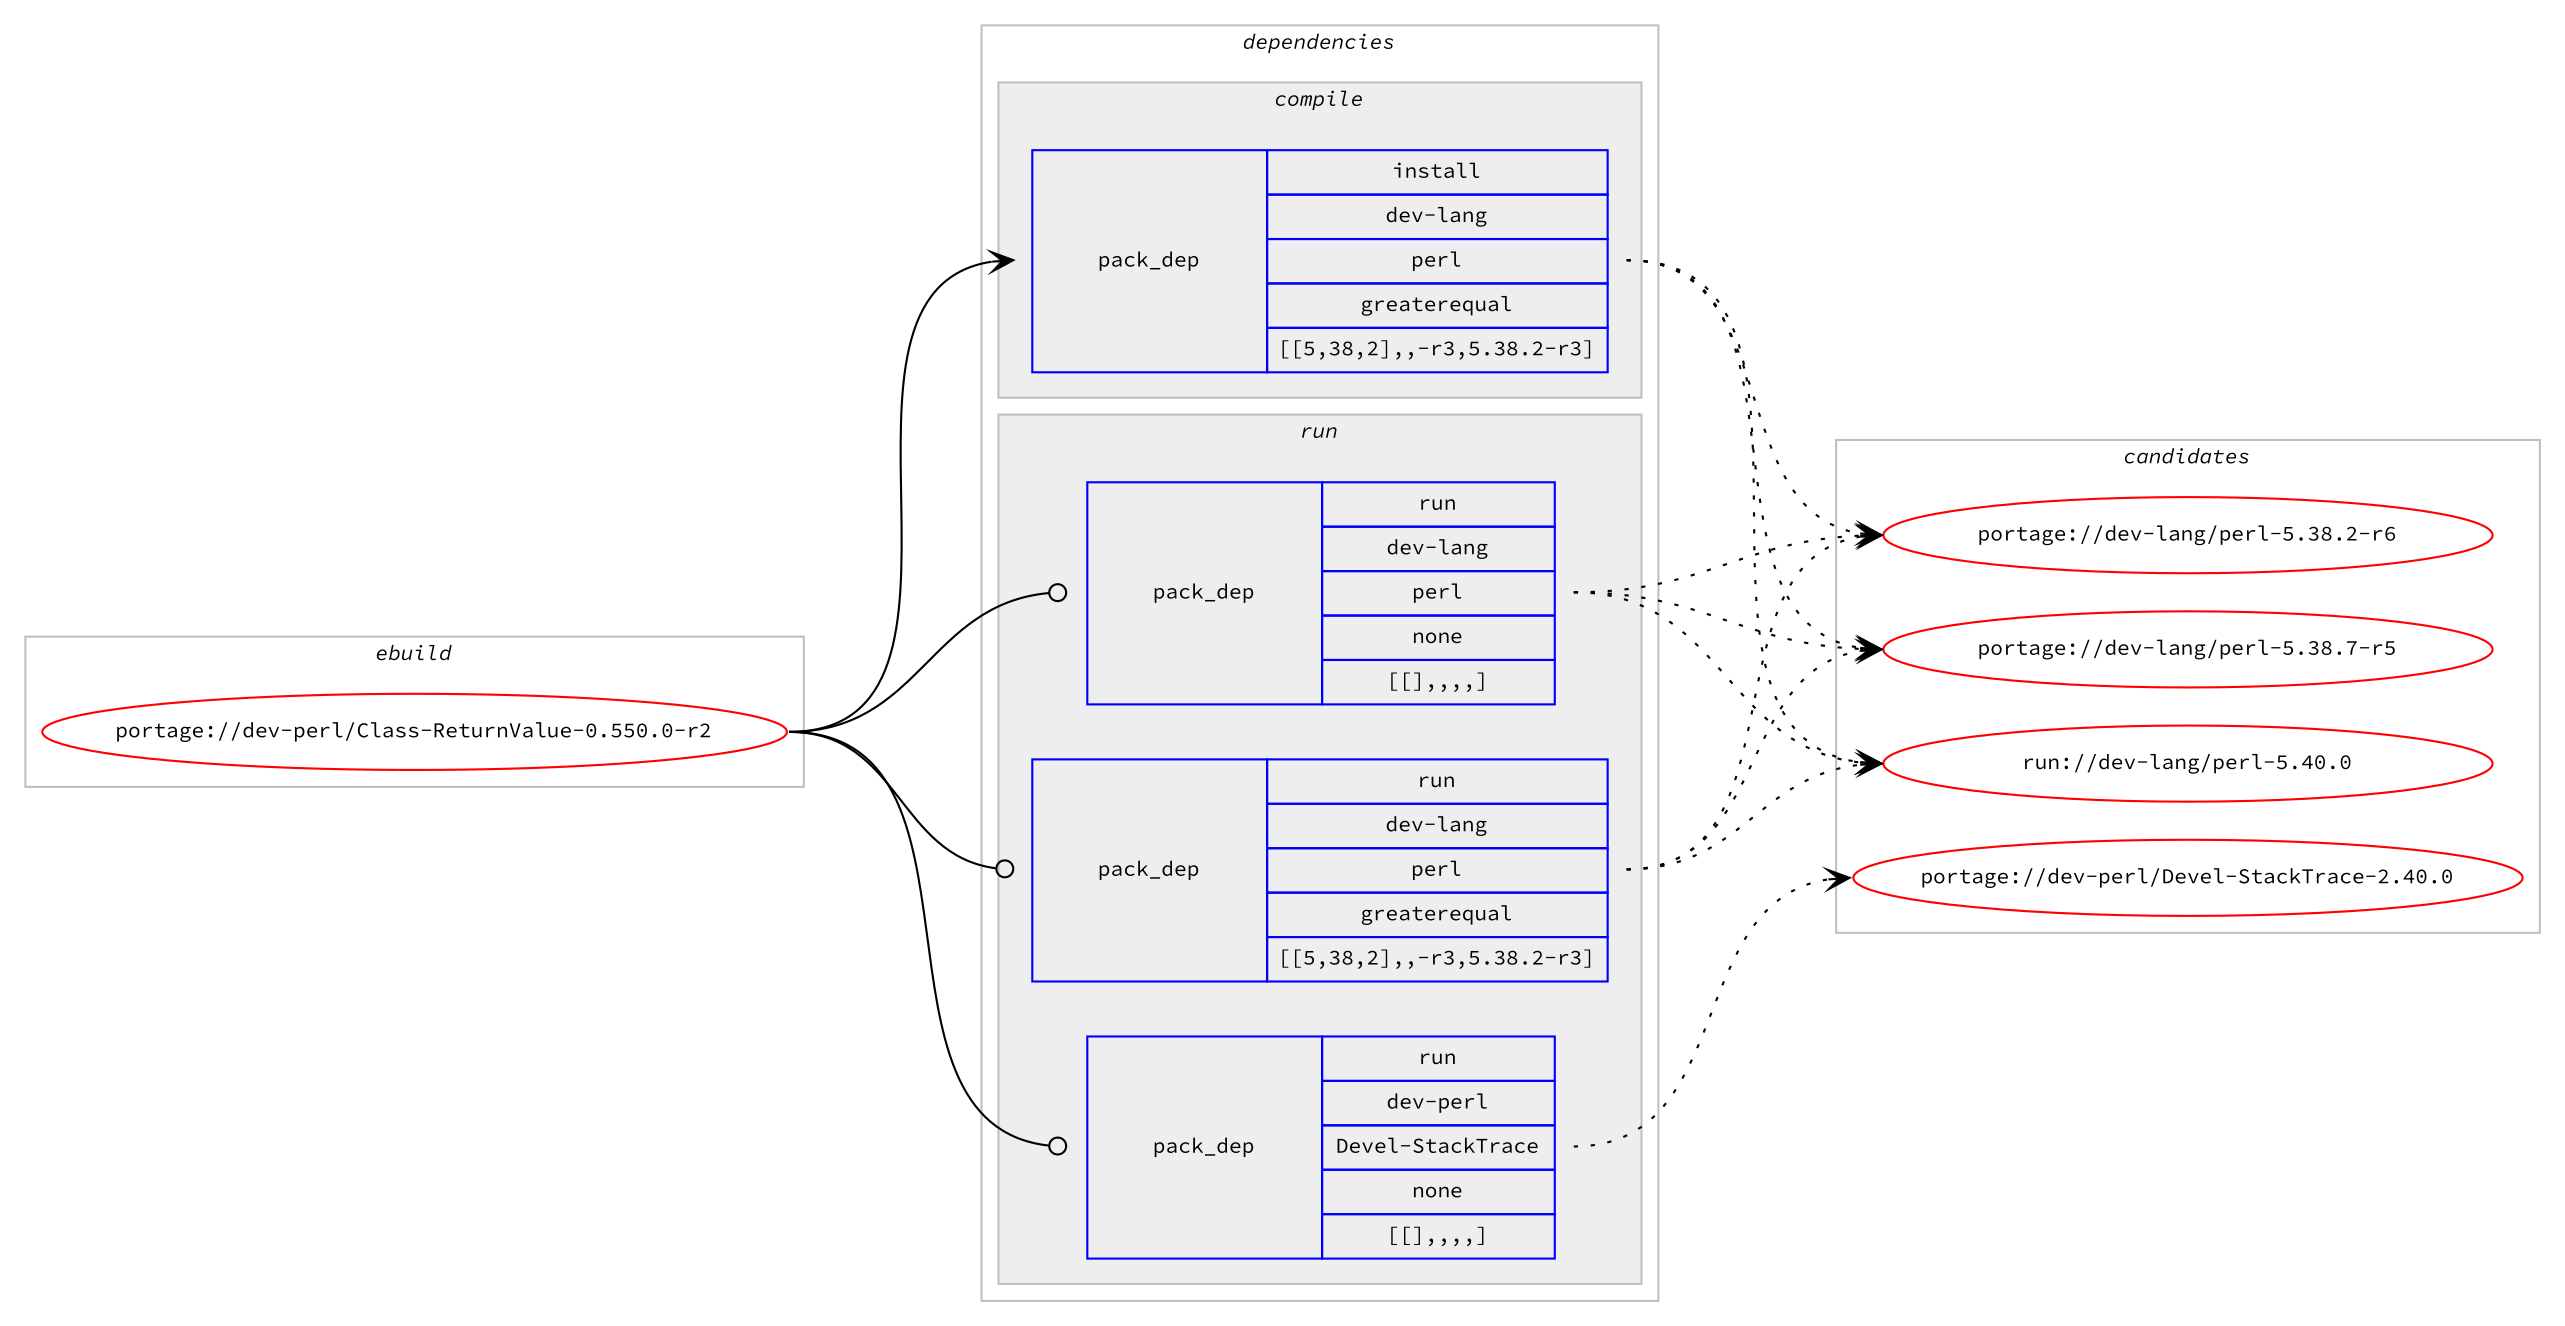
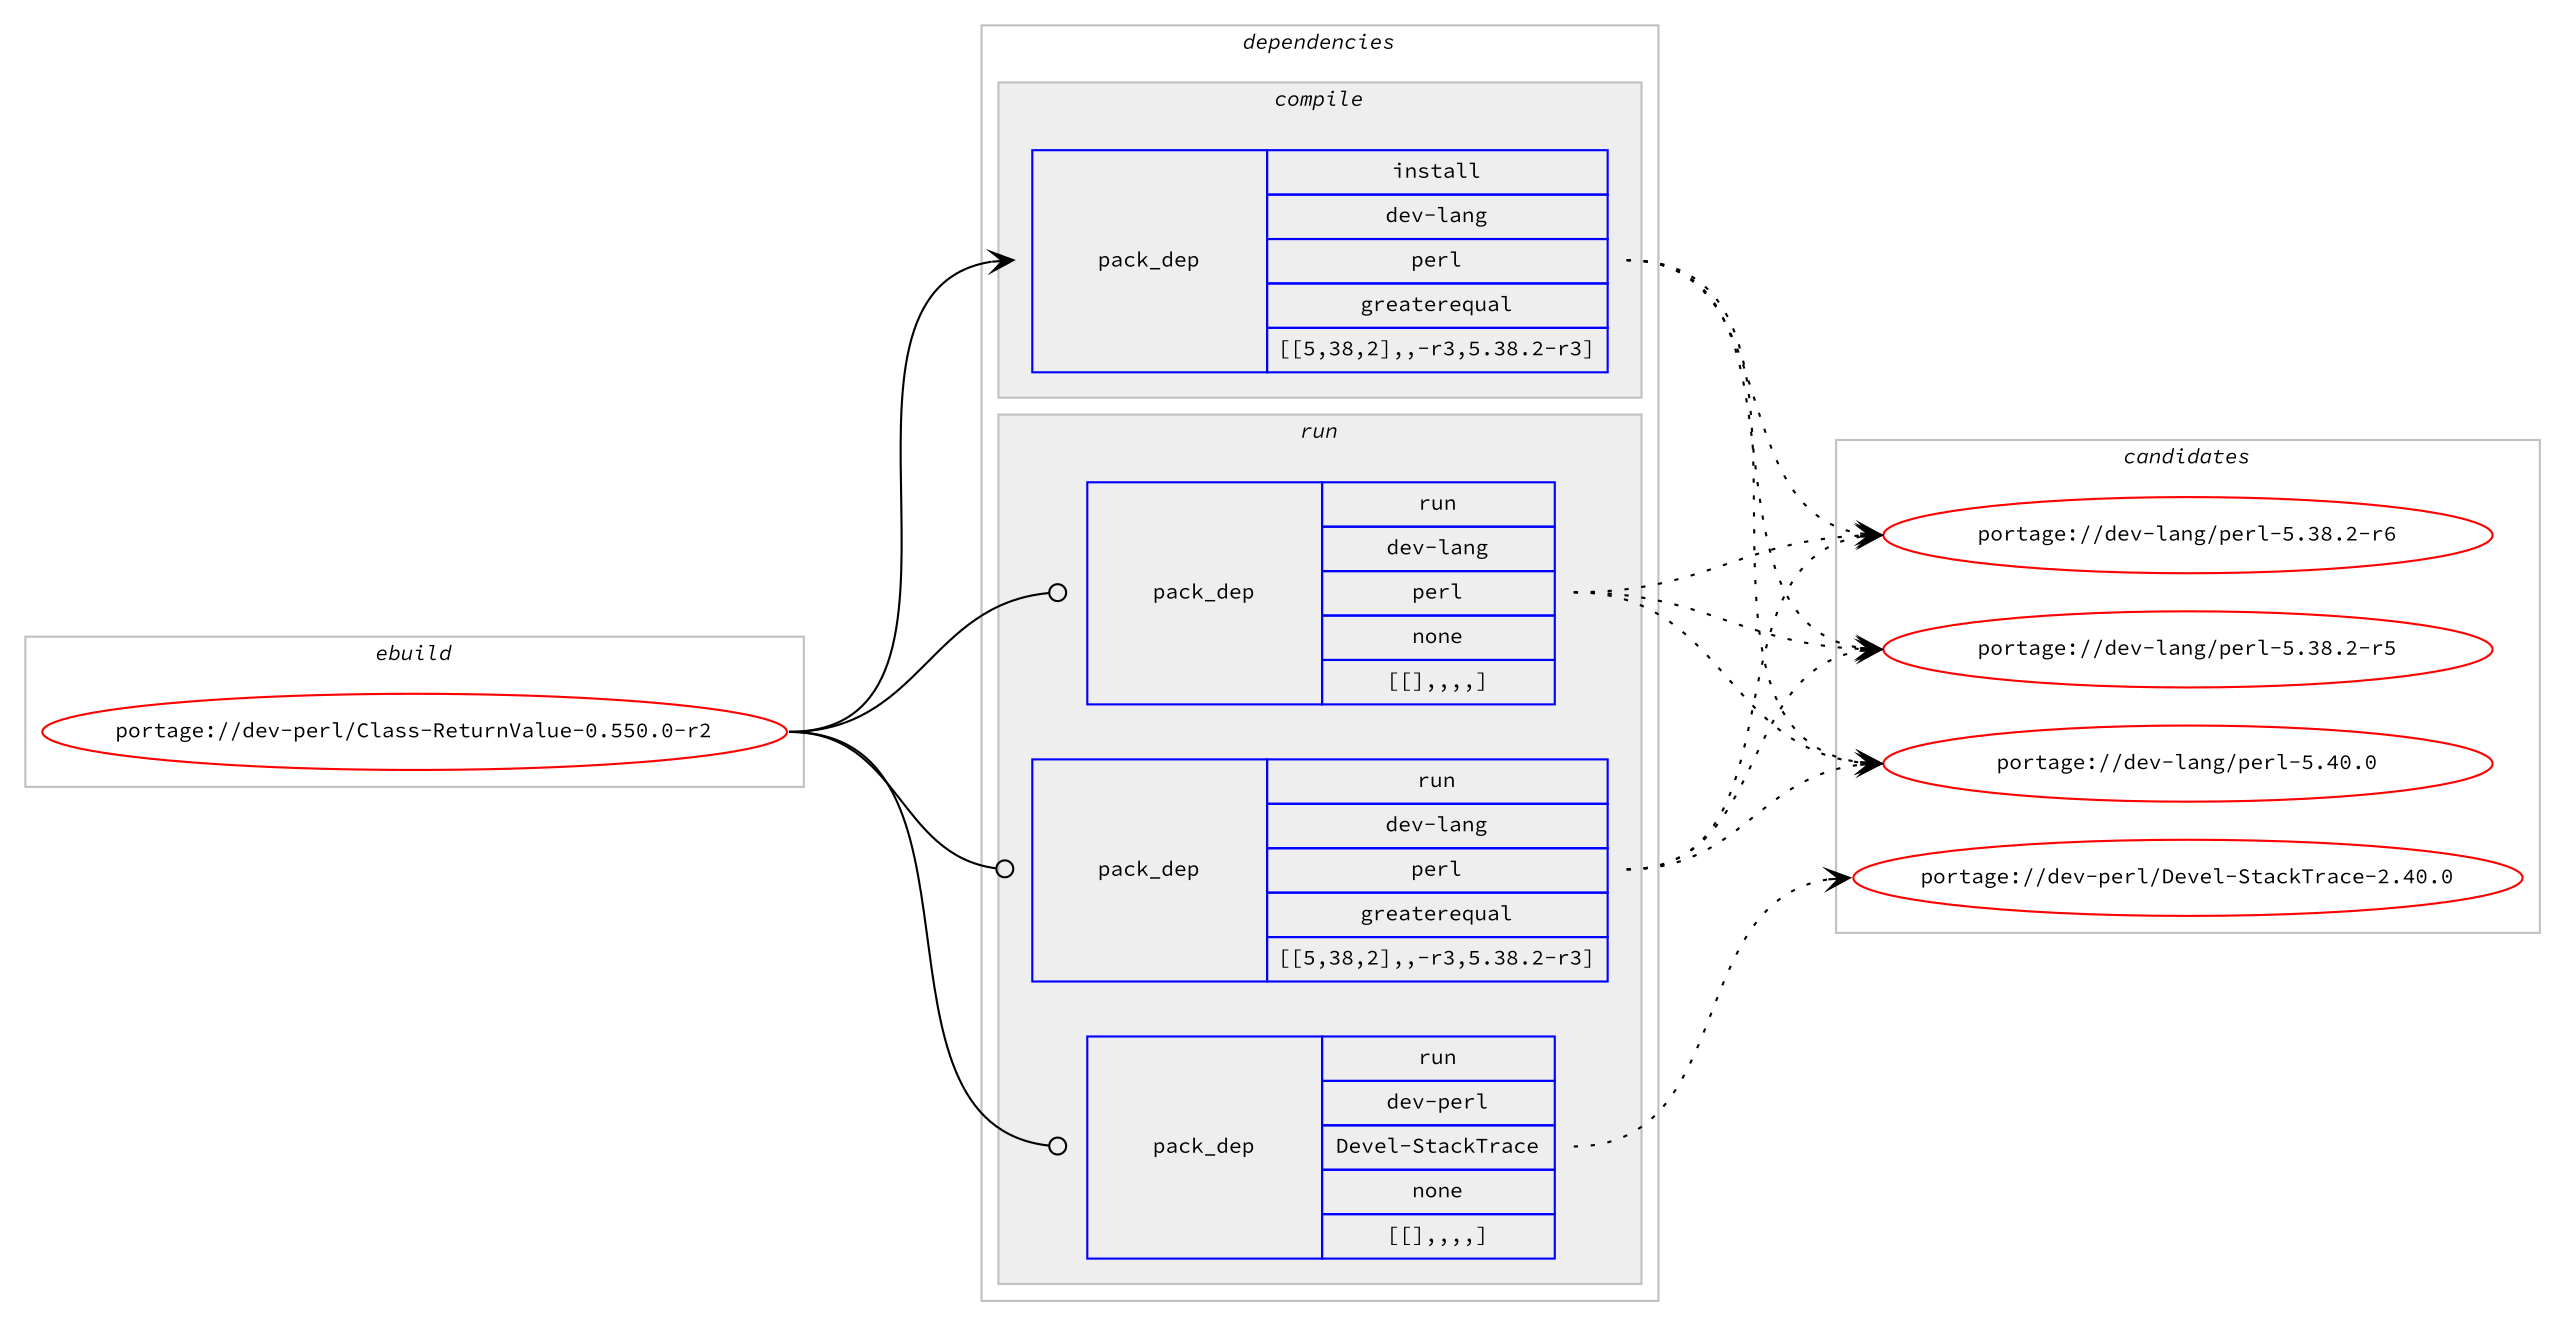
node "portage://dev-lang/perl-5.38.7-r5": label "portage://dev-lang/perl-5.38.7-r5" -> "portage://dev-lang/perl-5.38.2-r5"
node "run://dev-lang/perl-5.40.0": label "run://dev-lang/perl-5.40.0" -> "portage://dev-lang/perl-5.40.0"
